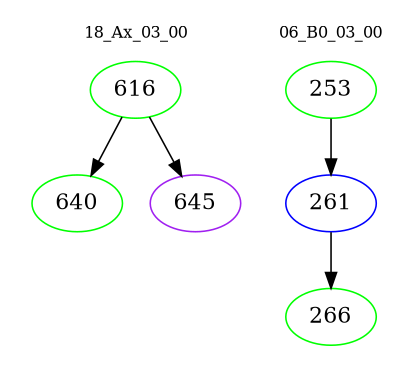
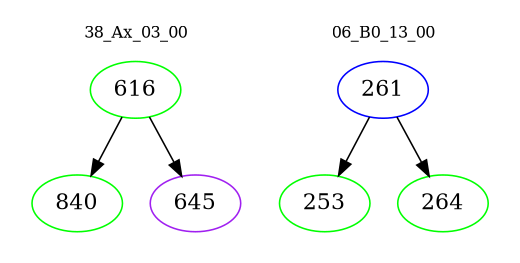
cluster "18_Ax_03_00": label "18_Ax_03_00" -> "38_Ax_03_00"
cluster "06_B0_03_00": label "06_B0_03_00" -> "06_B0_13_00"
edge "253" -> "261": reversed
node "640": label "640" -> "840"
node "266": label "266" -> "264"
